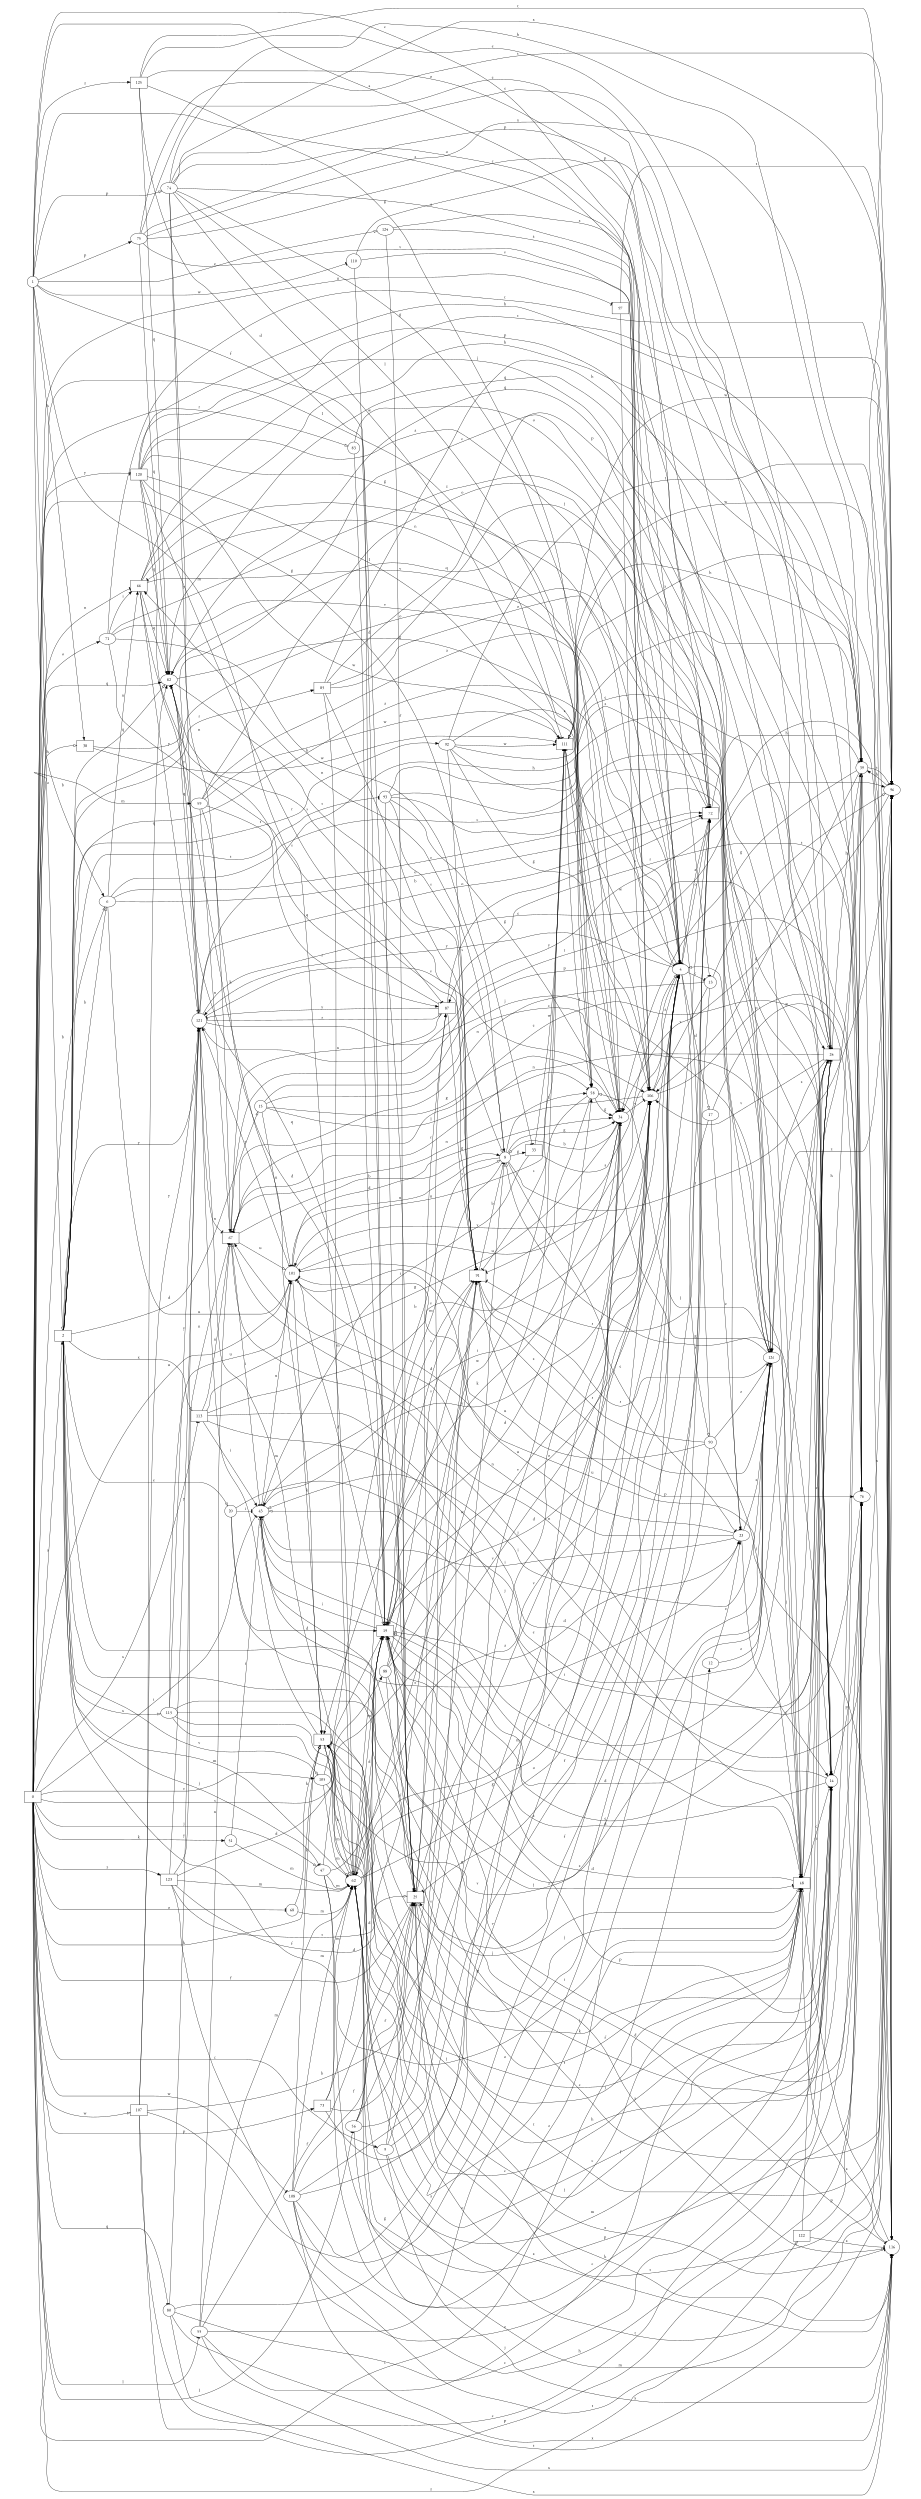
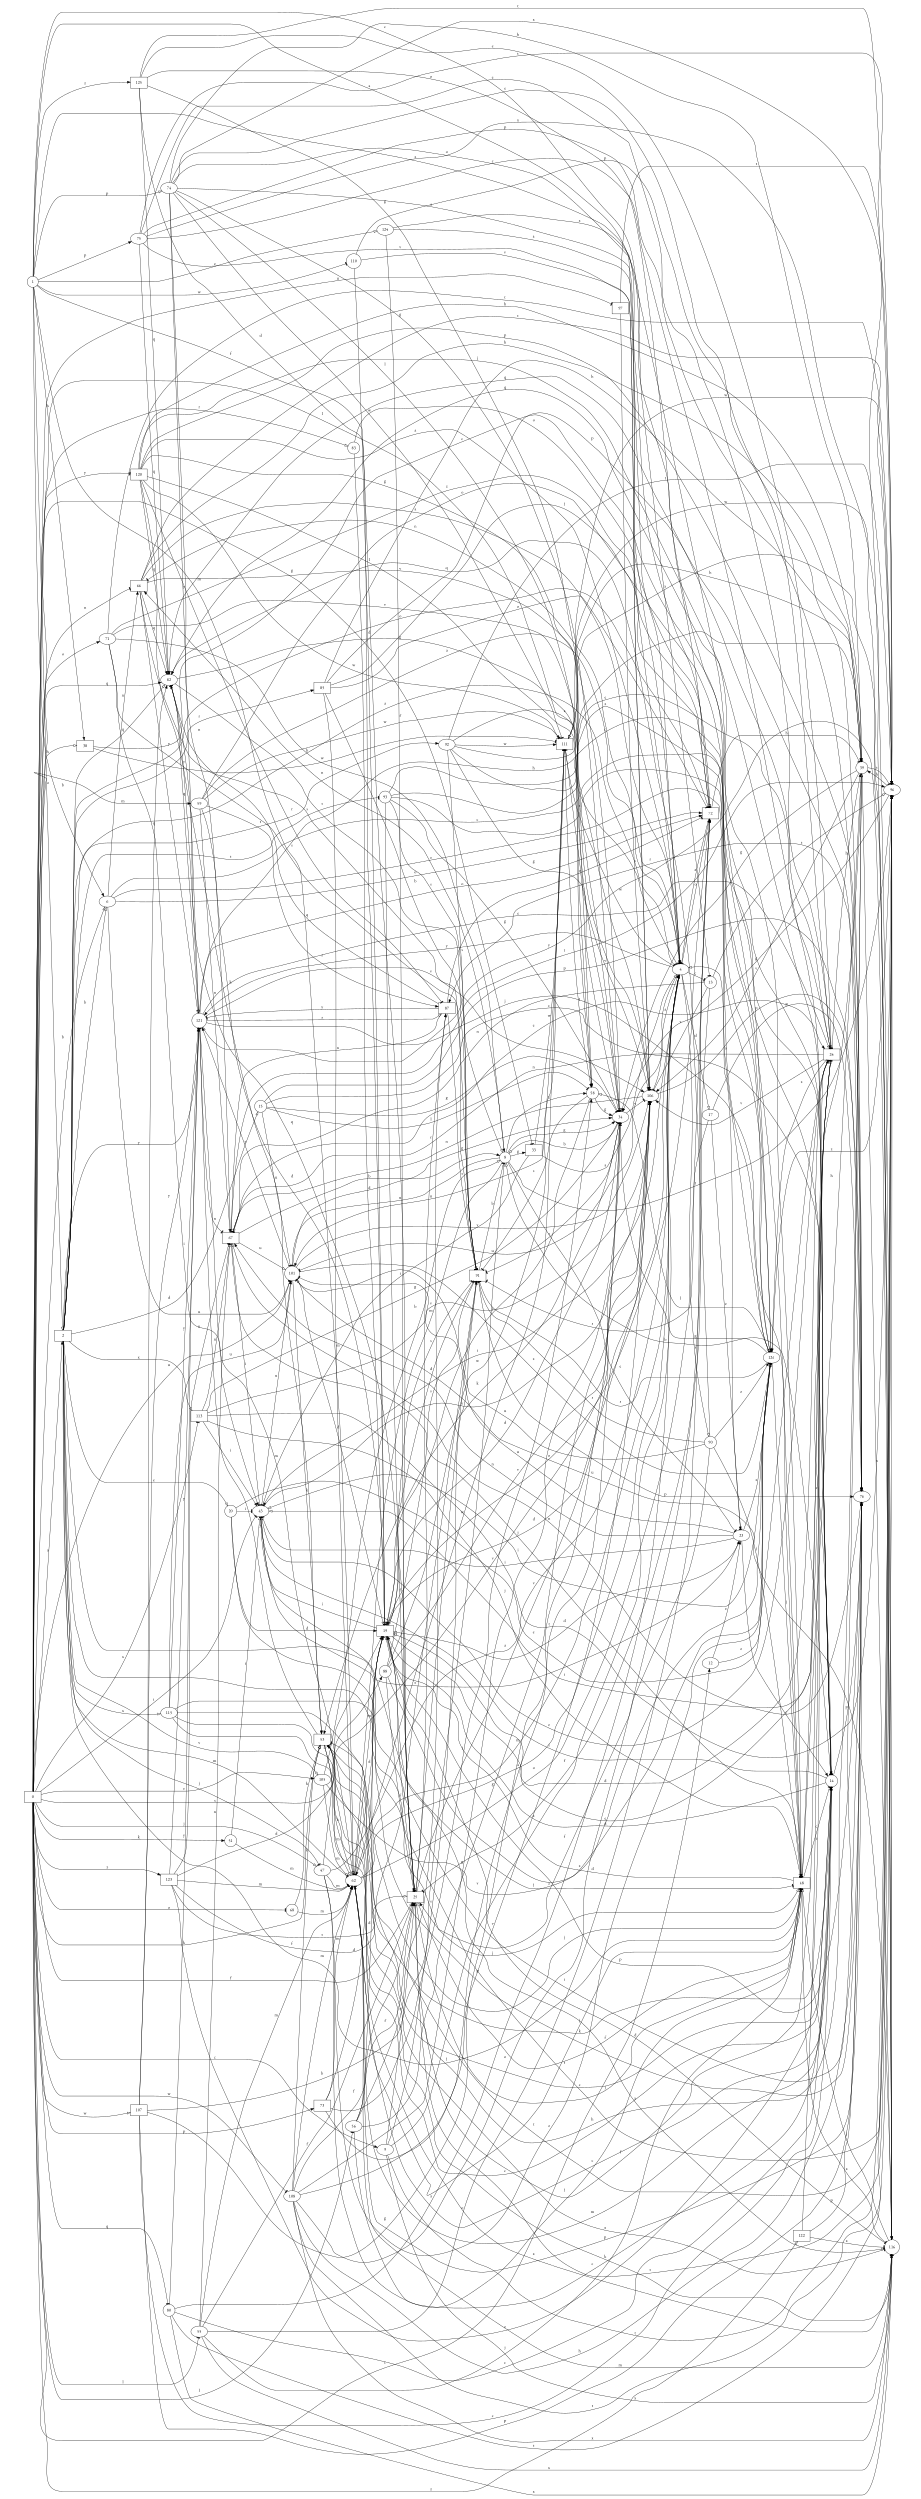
edge "71" -> "66": now "71" -> "43"
